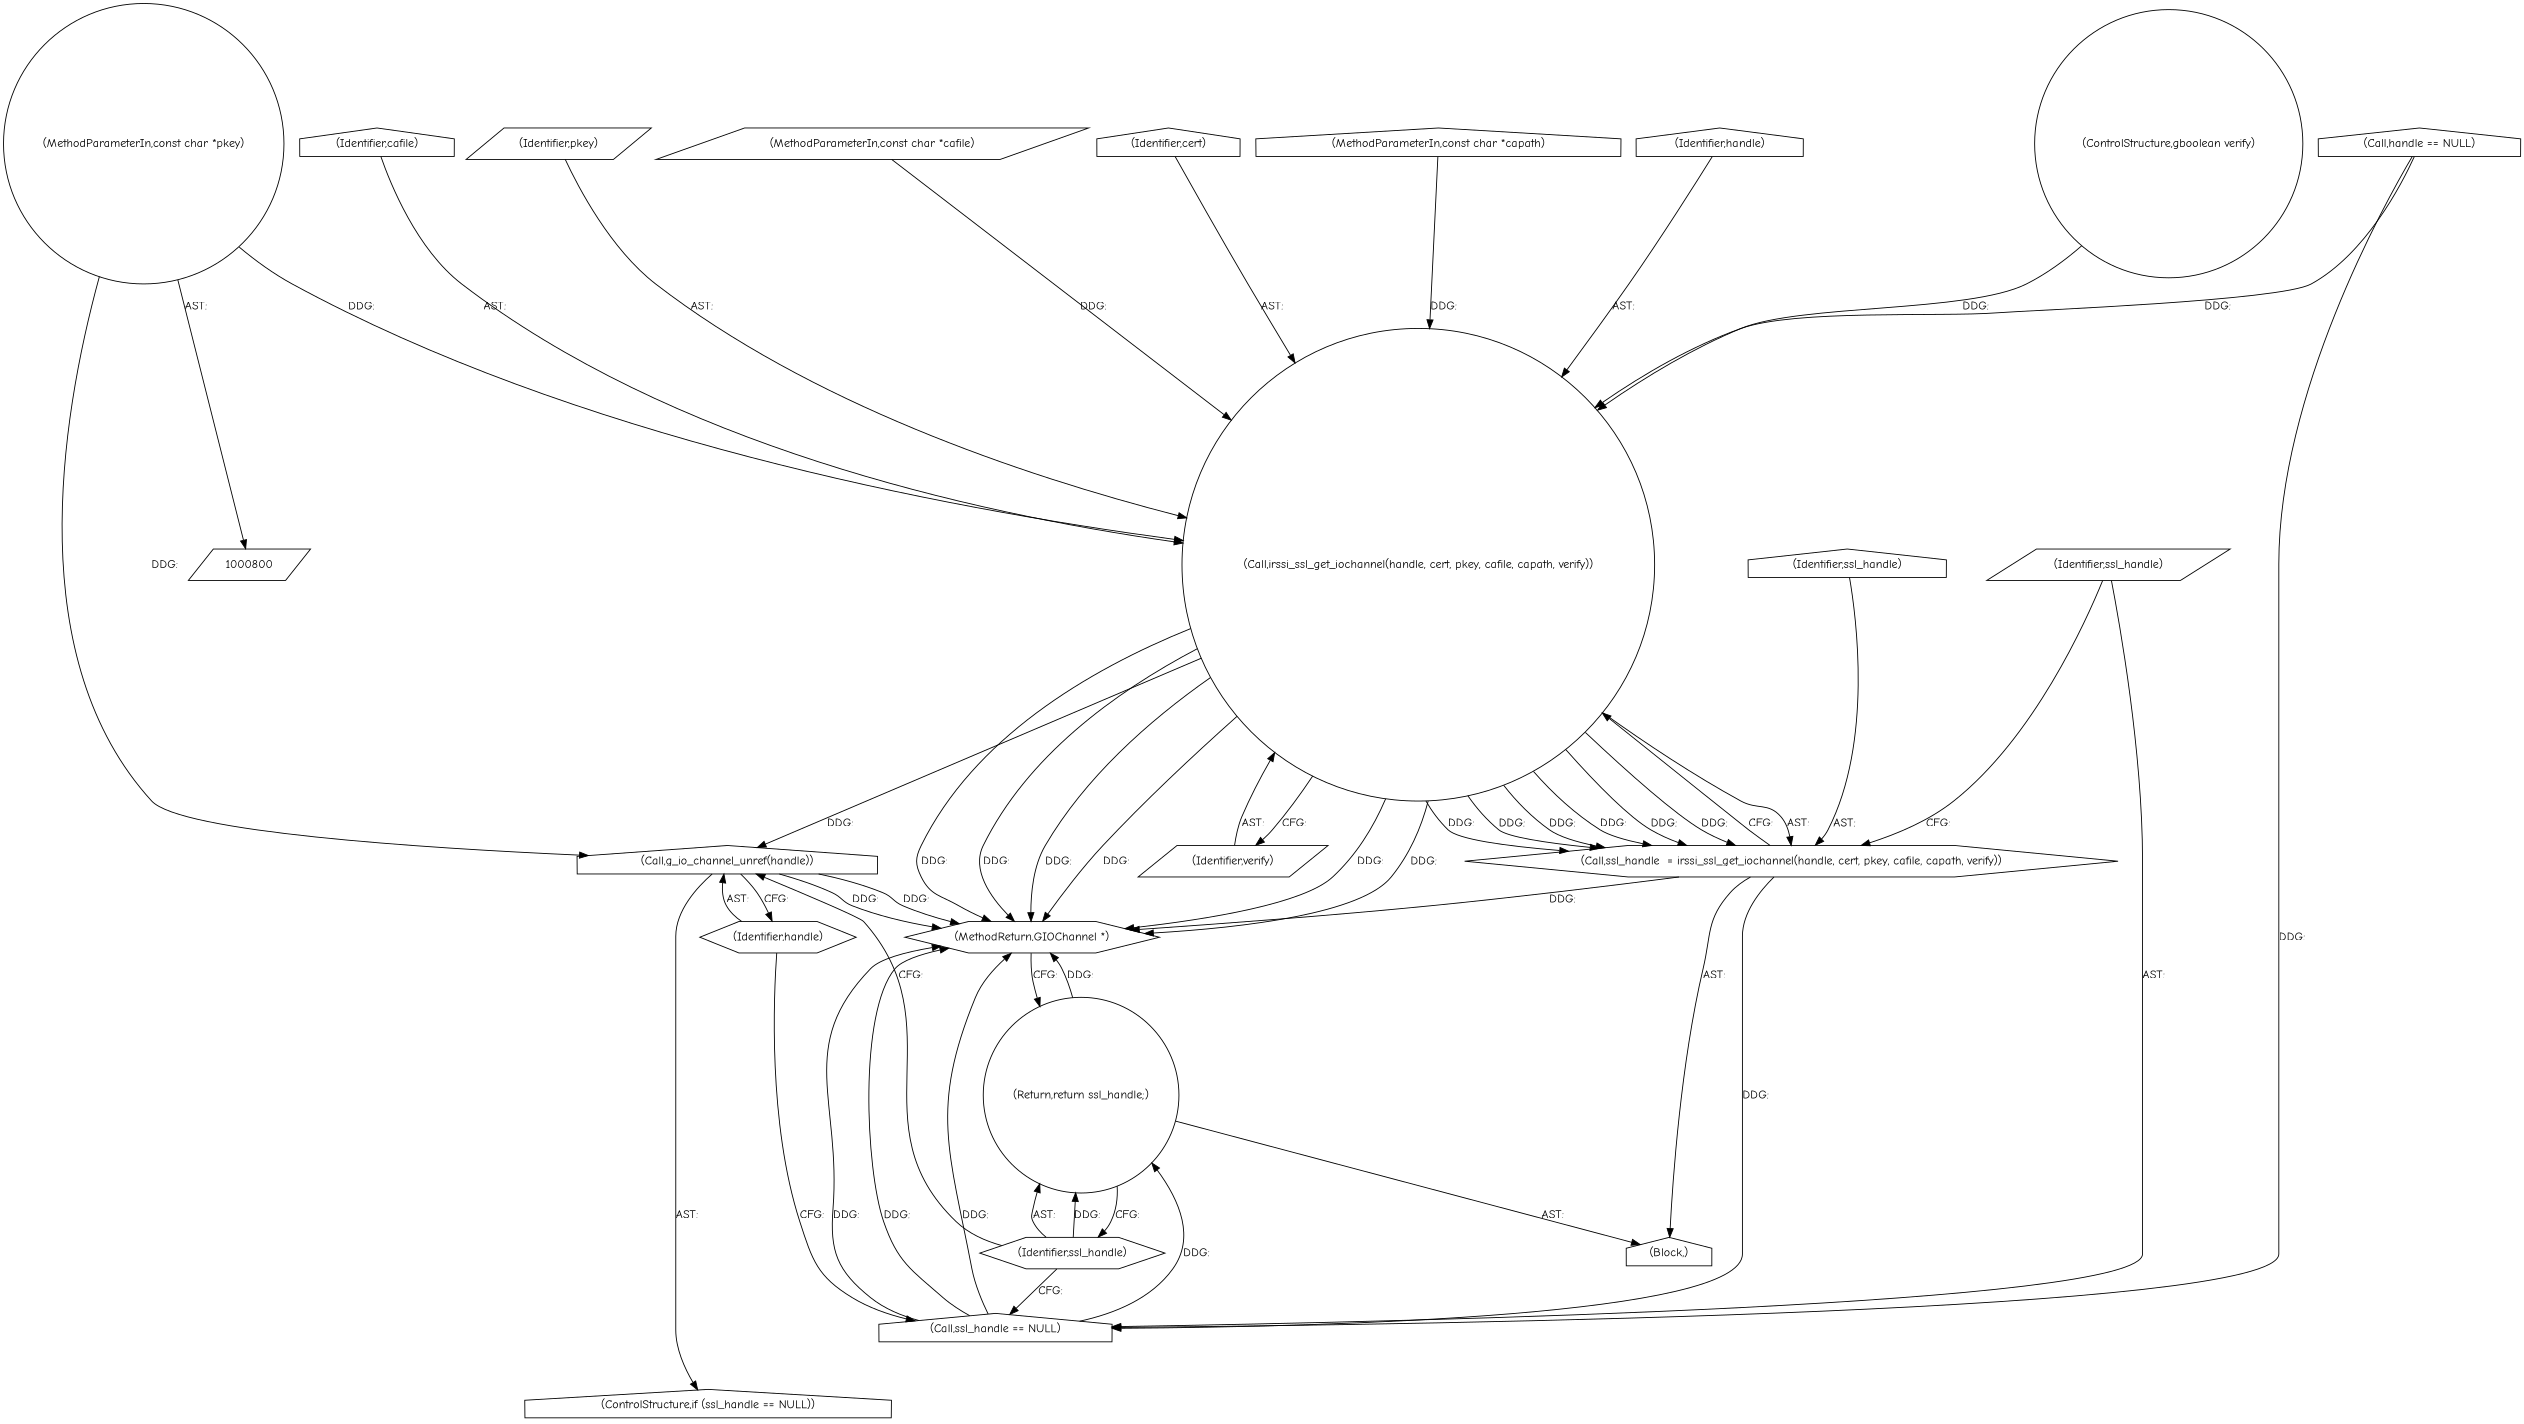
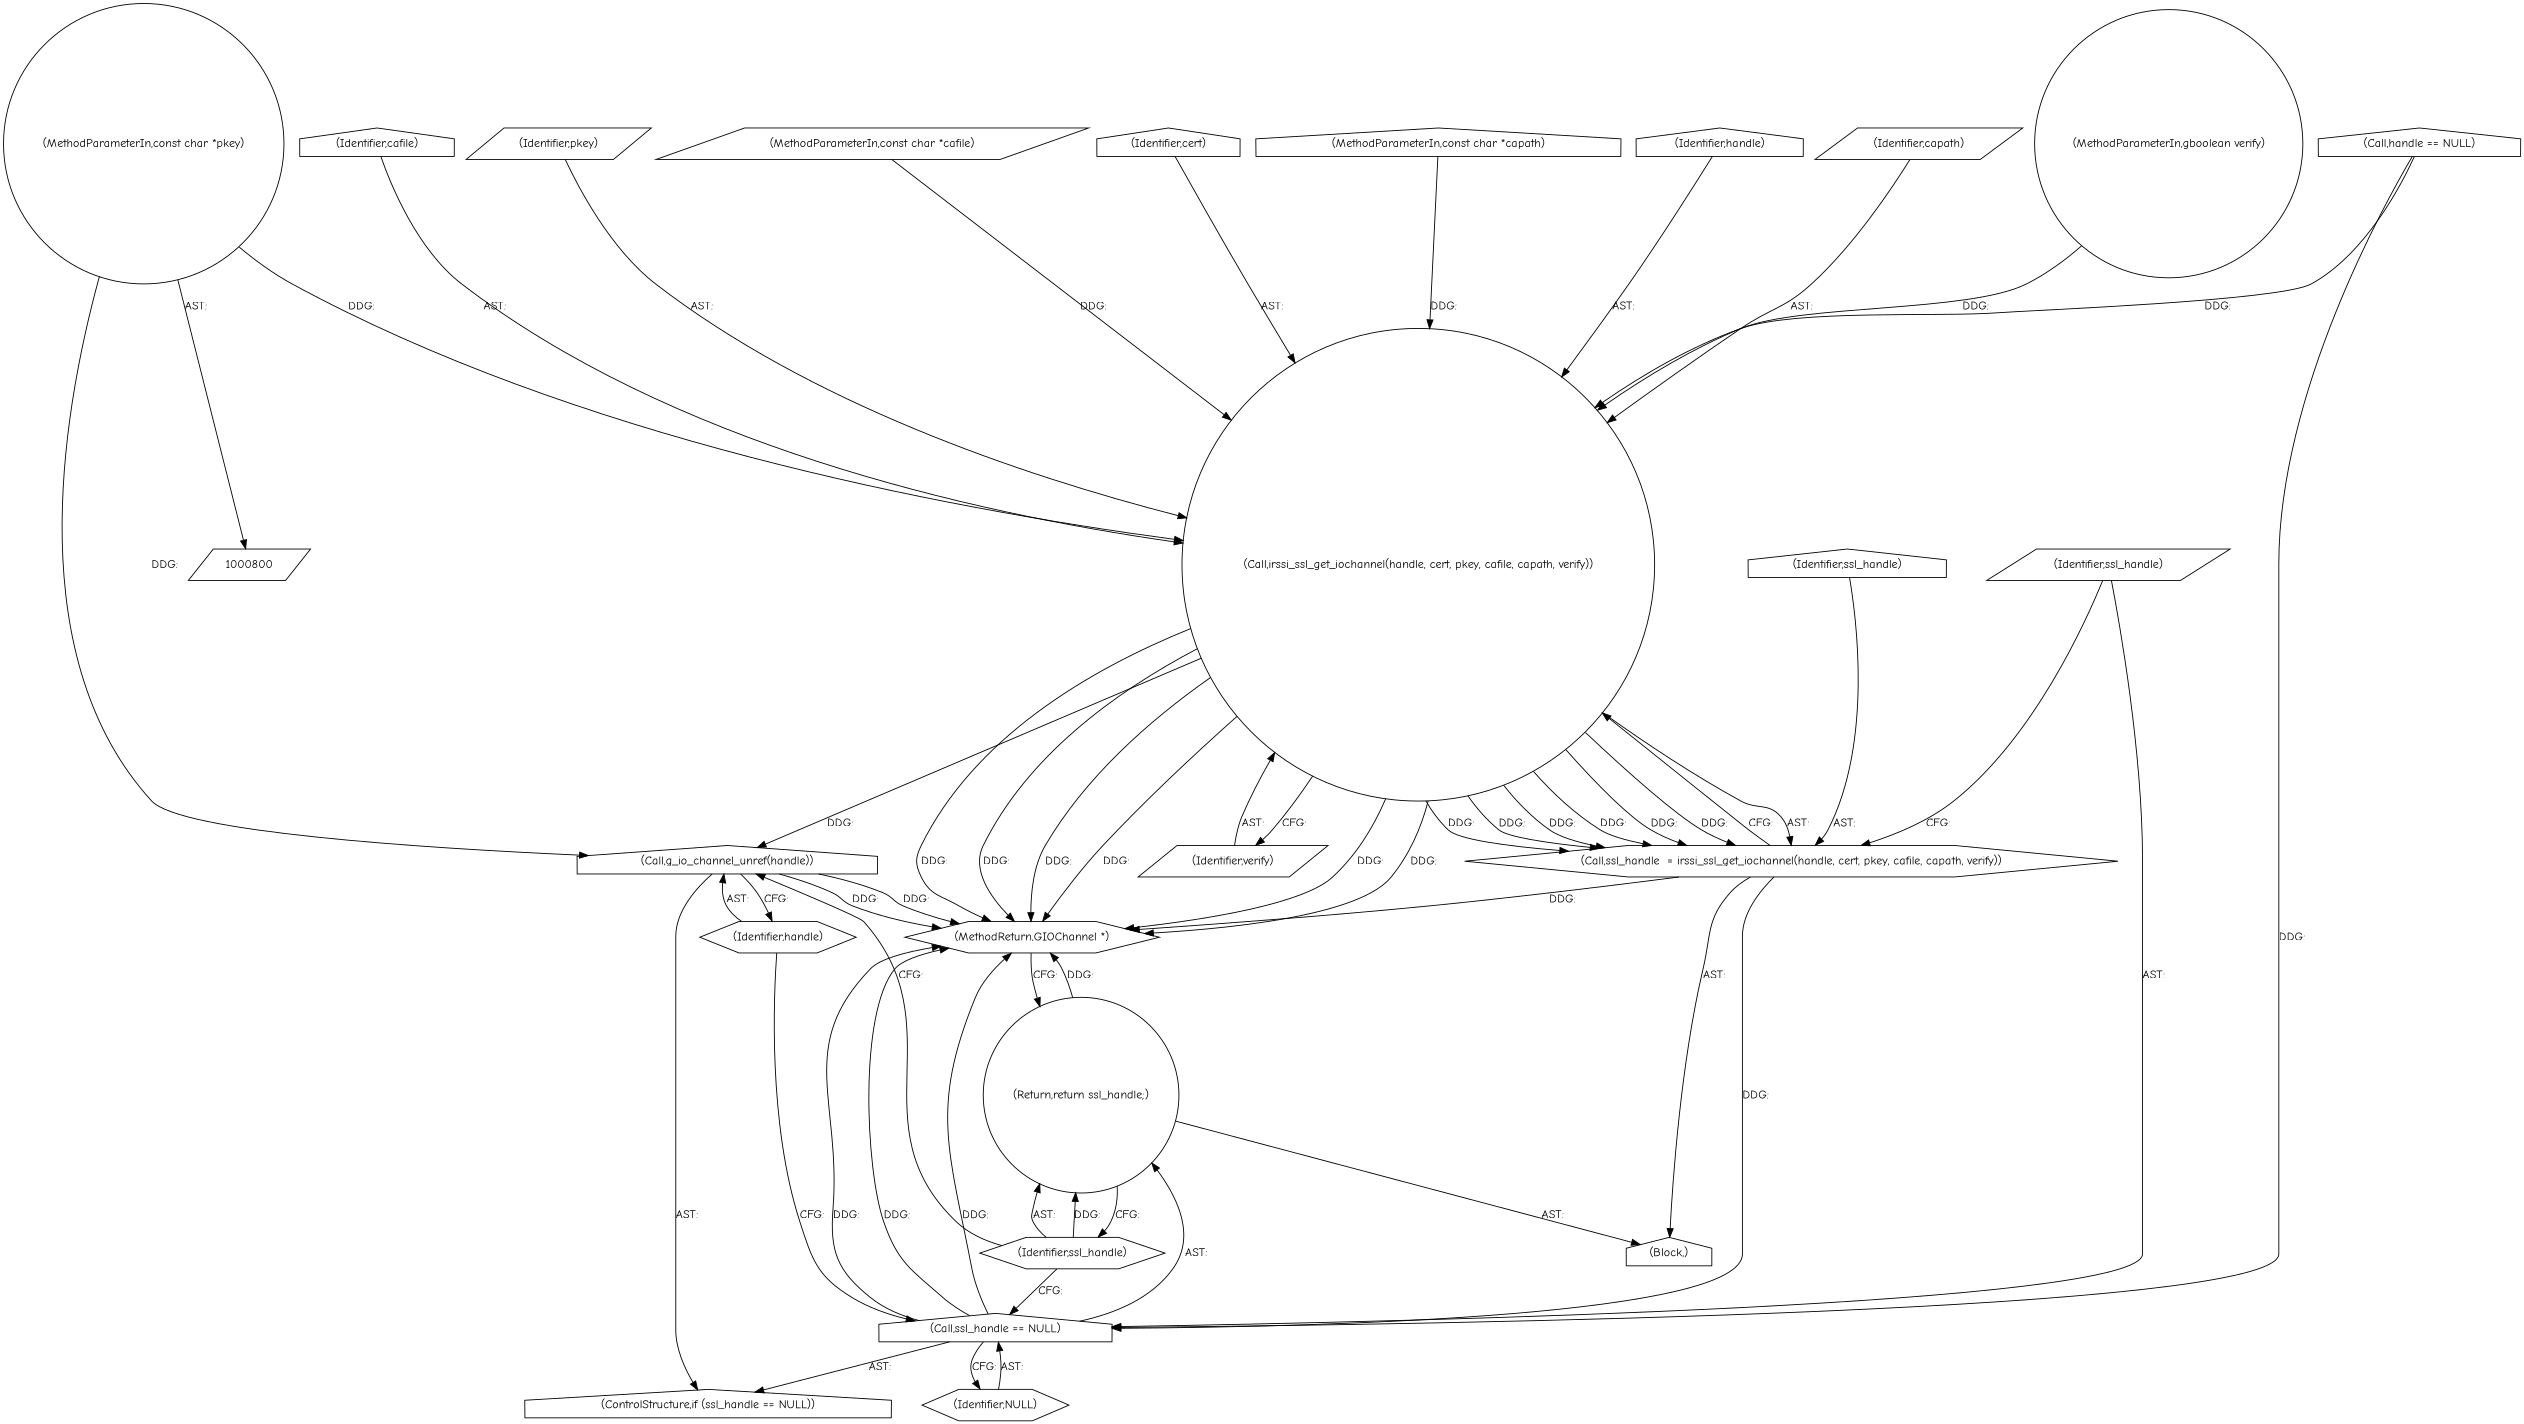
node "(Identifier,capath)": added
node "(ControlStructure,gboolean verify)": label "(ControlStructure,gboolean verify)" -> "(MethodParameterIn,gboolean verify)"
edge "(Call,ssl_handle == NULL)" -> "(Return,return ssl_handle;)": label "DDG: " -> "AST: "
edge "(Call,ssl_handle == NULL)" -> "(ControlStructure,if (ssl_handle == NULL))": added, label "AST:"
node "(Identifier,NULL)": added
